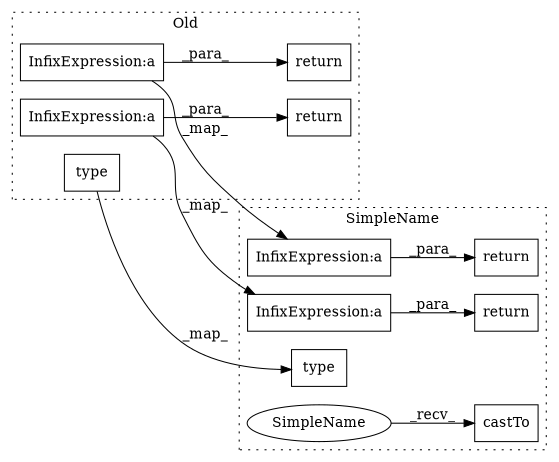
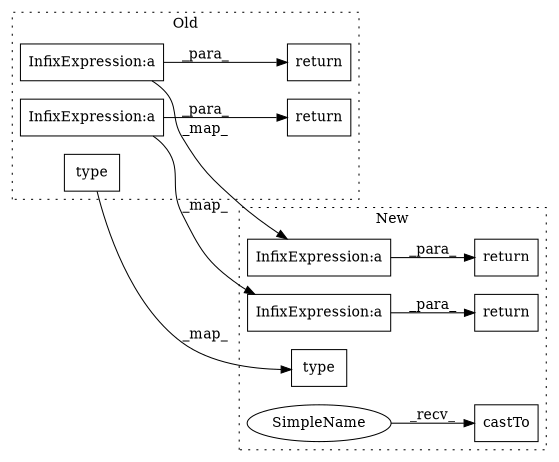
cluster "SimpleName": label "SimpleName" -> "New"
